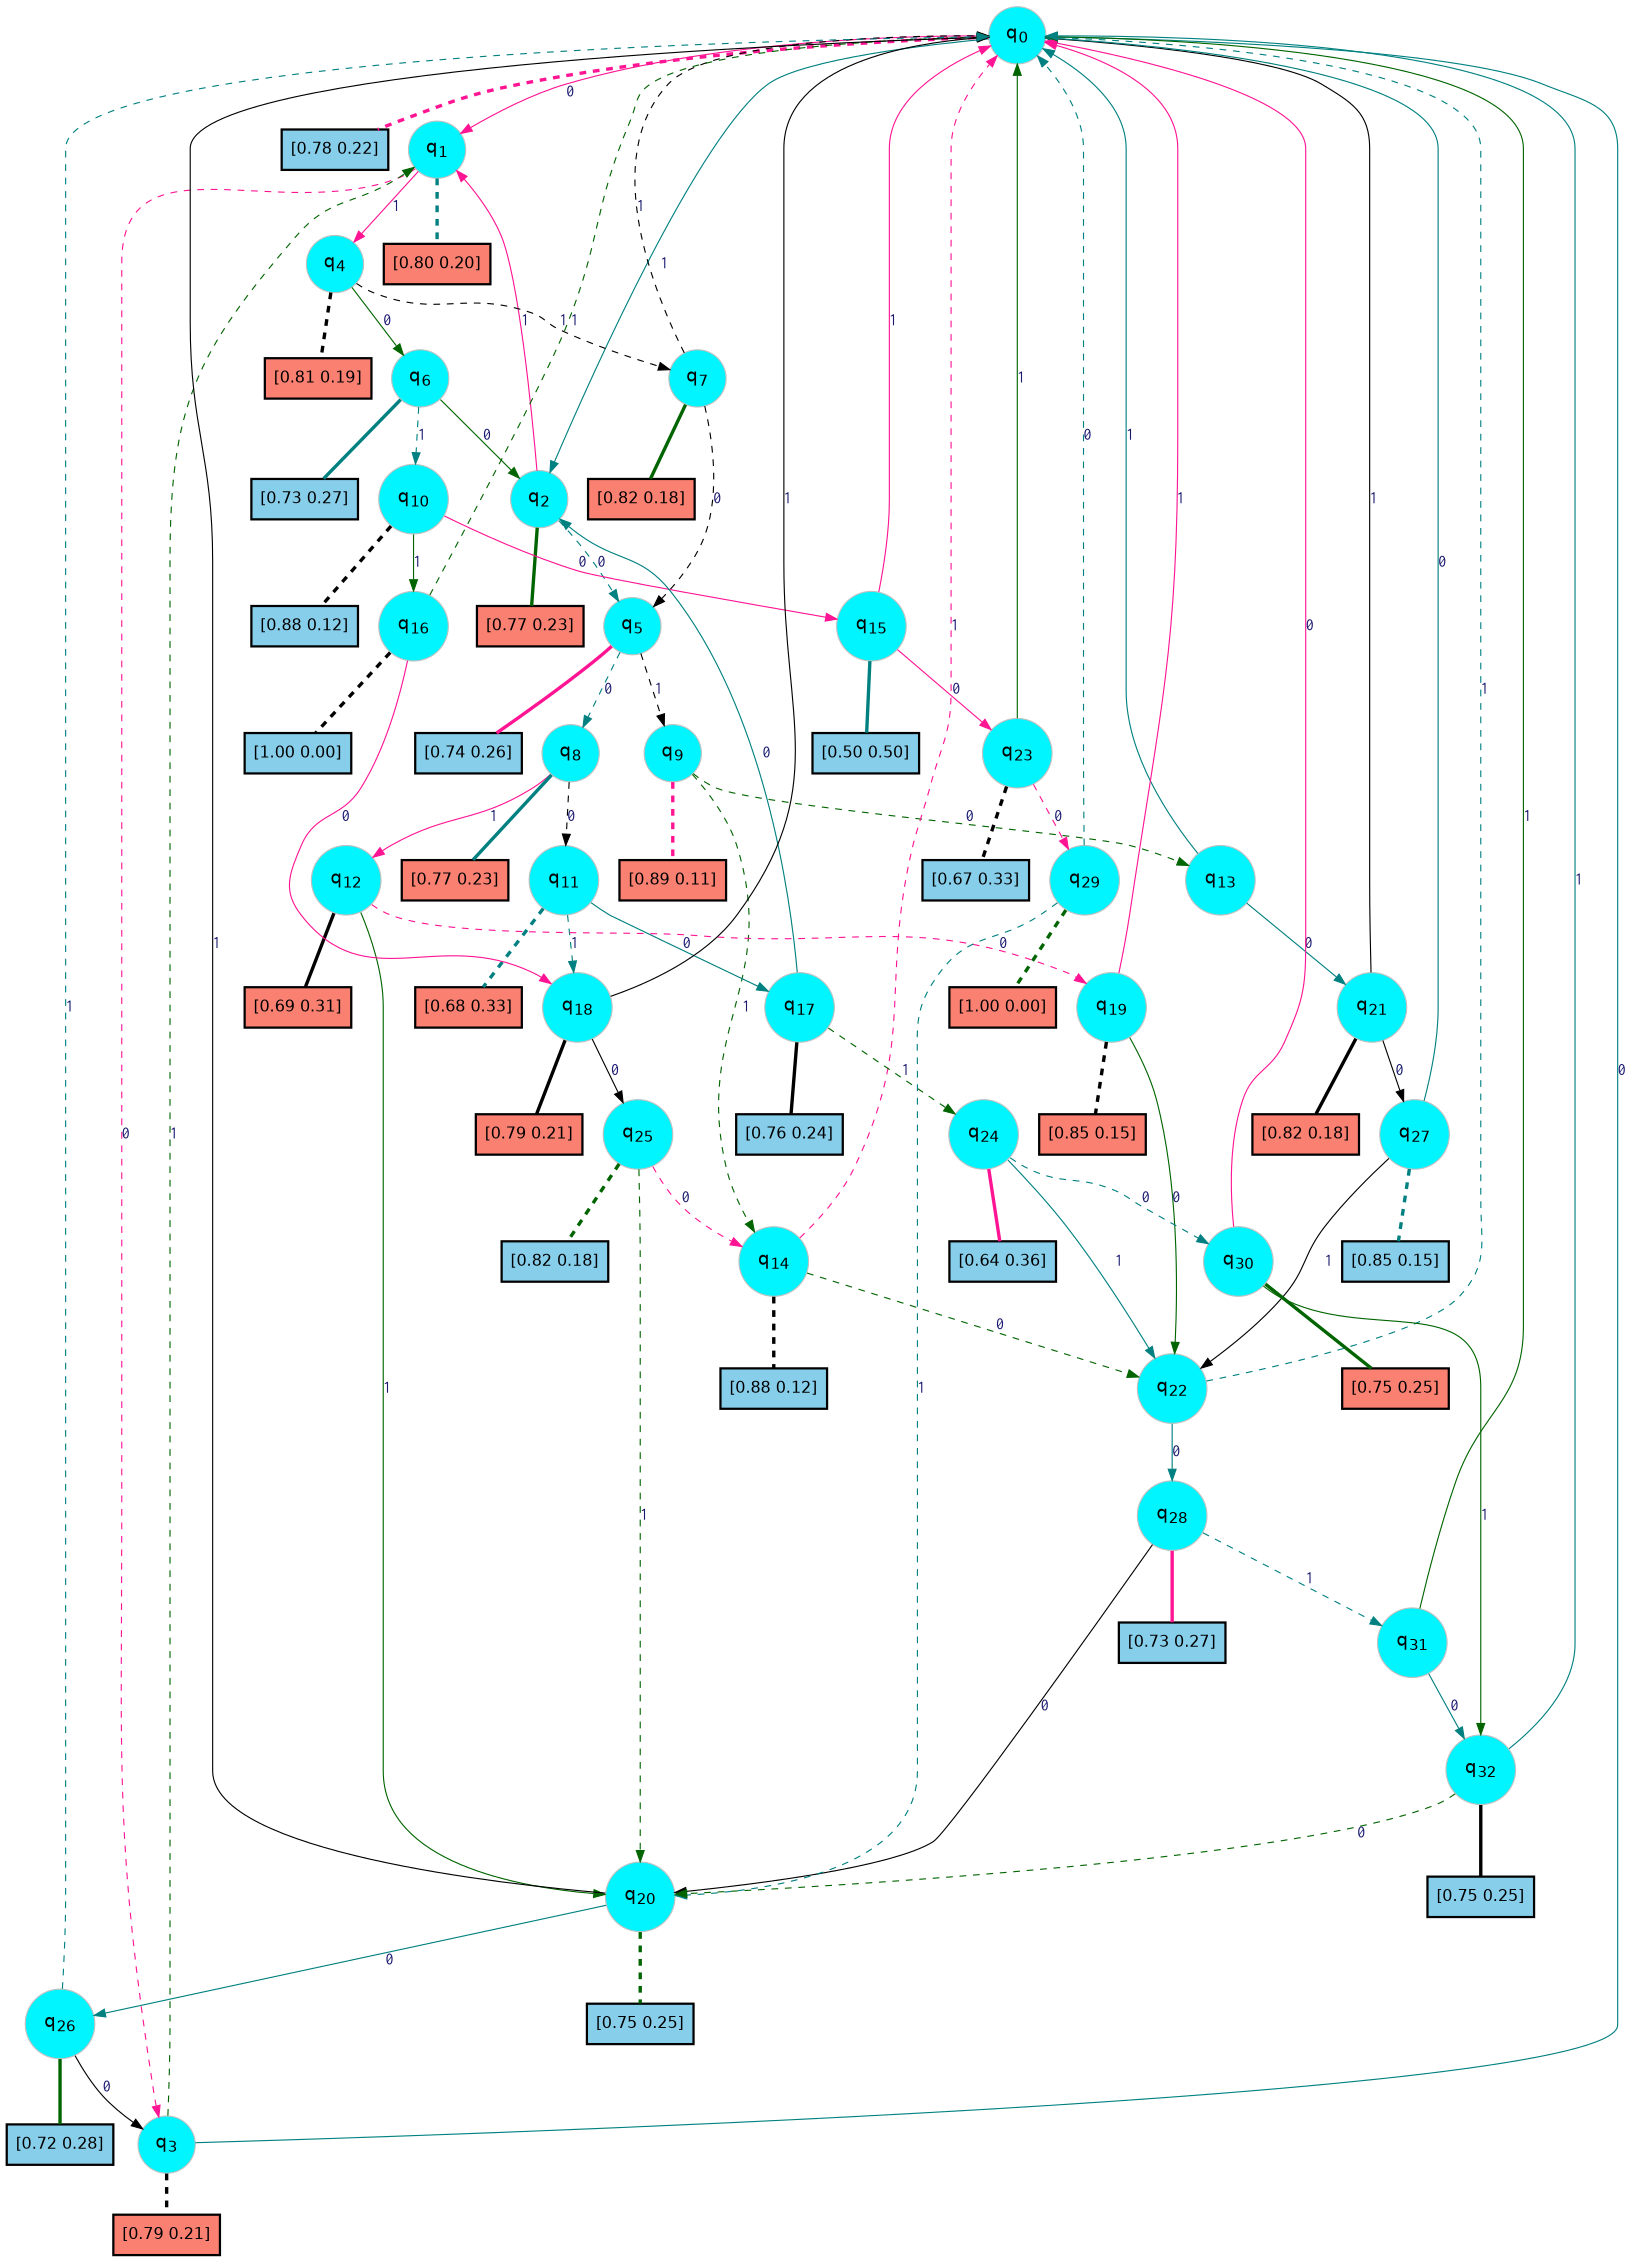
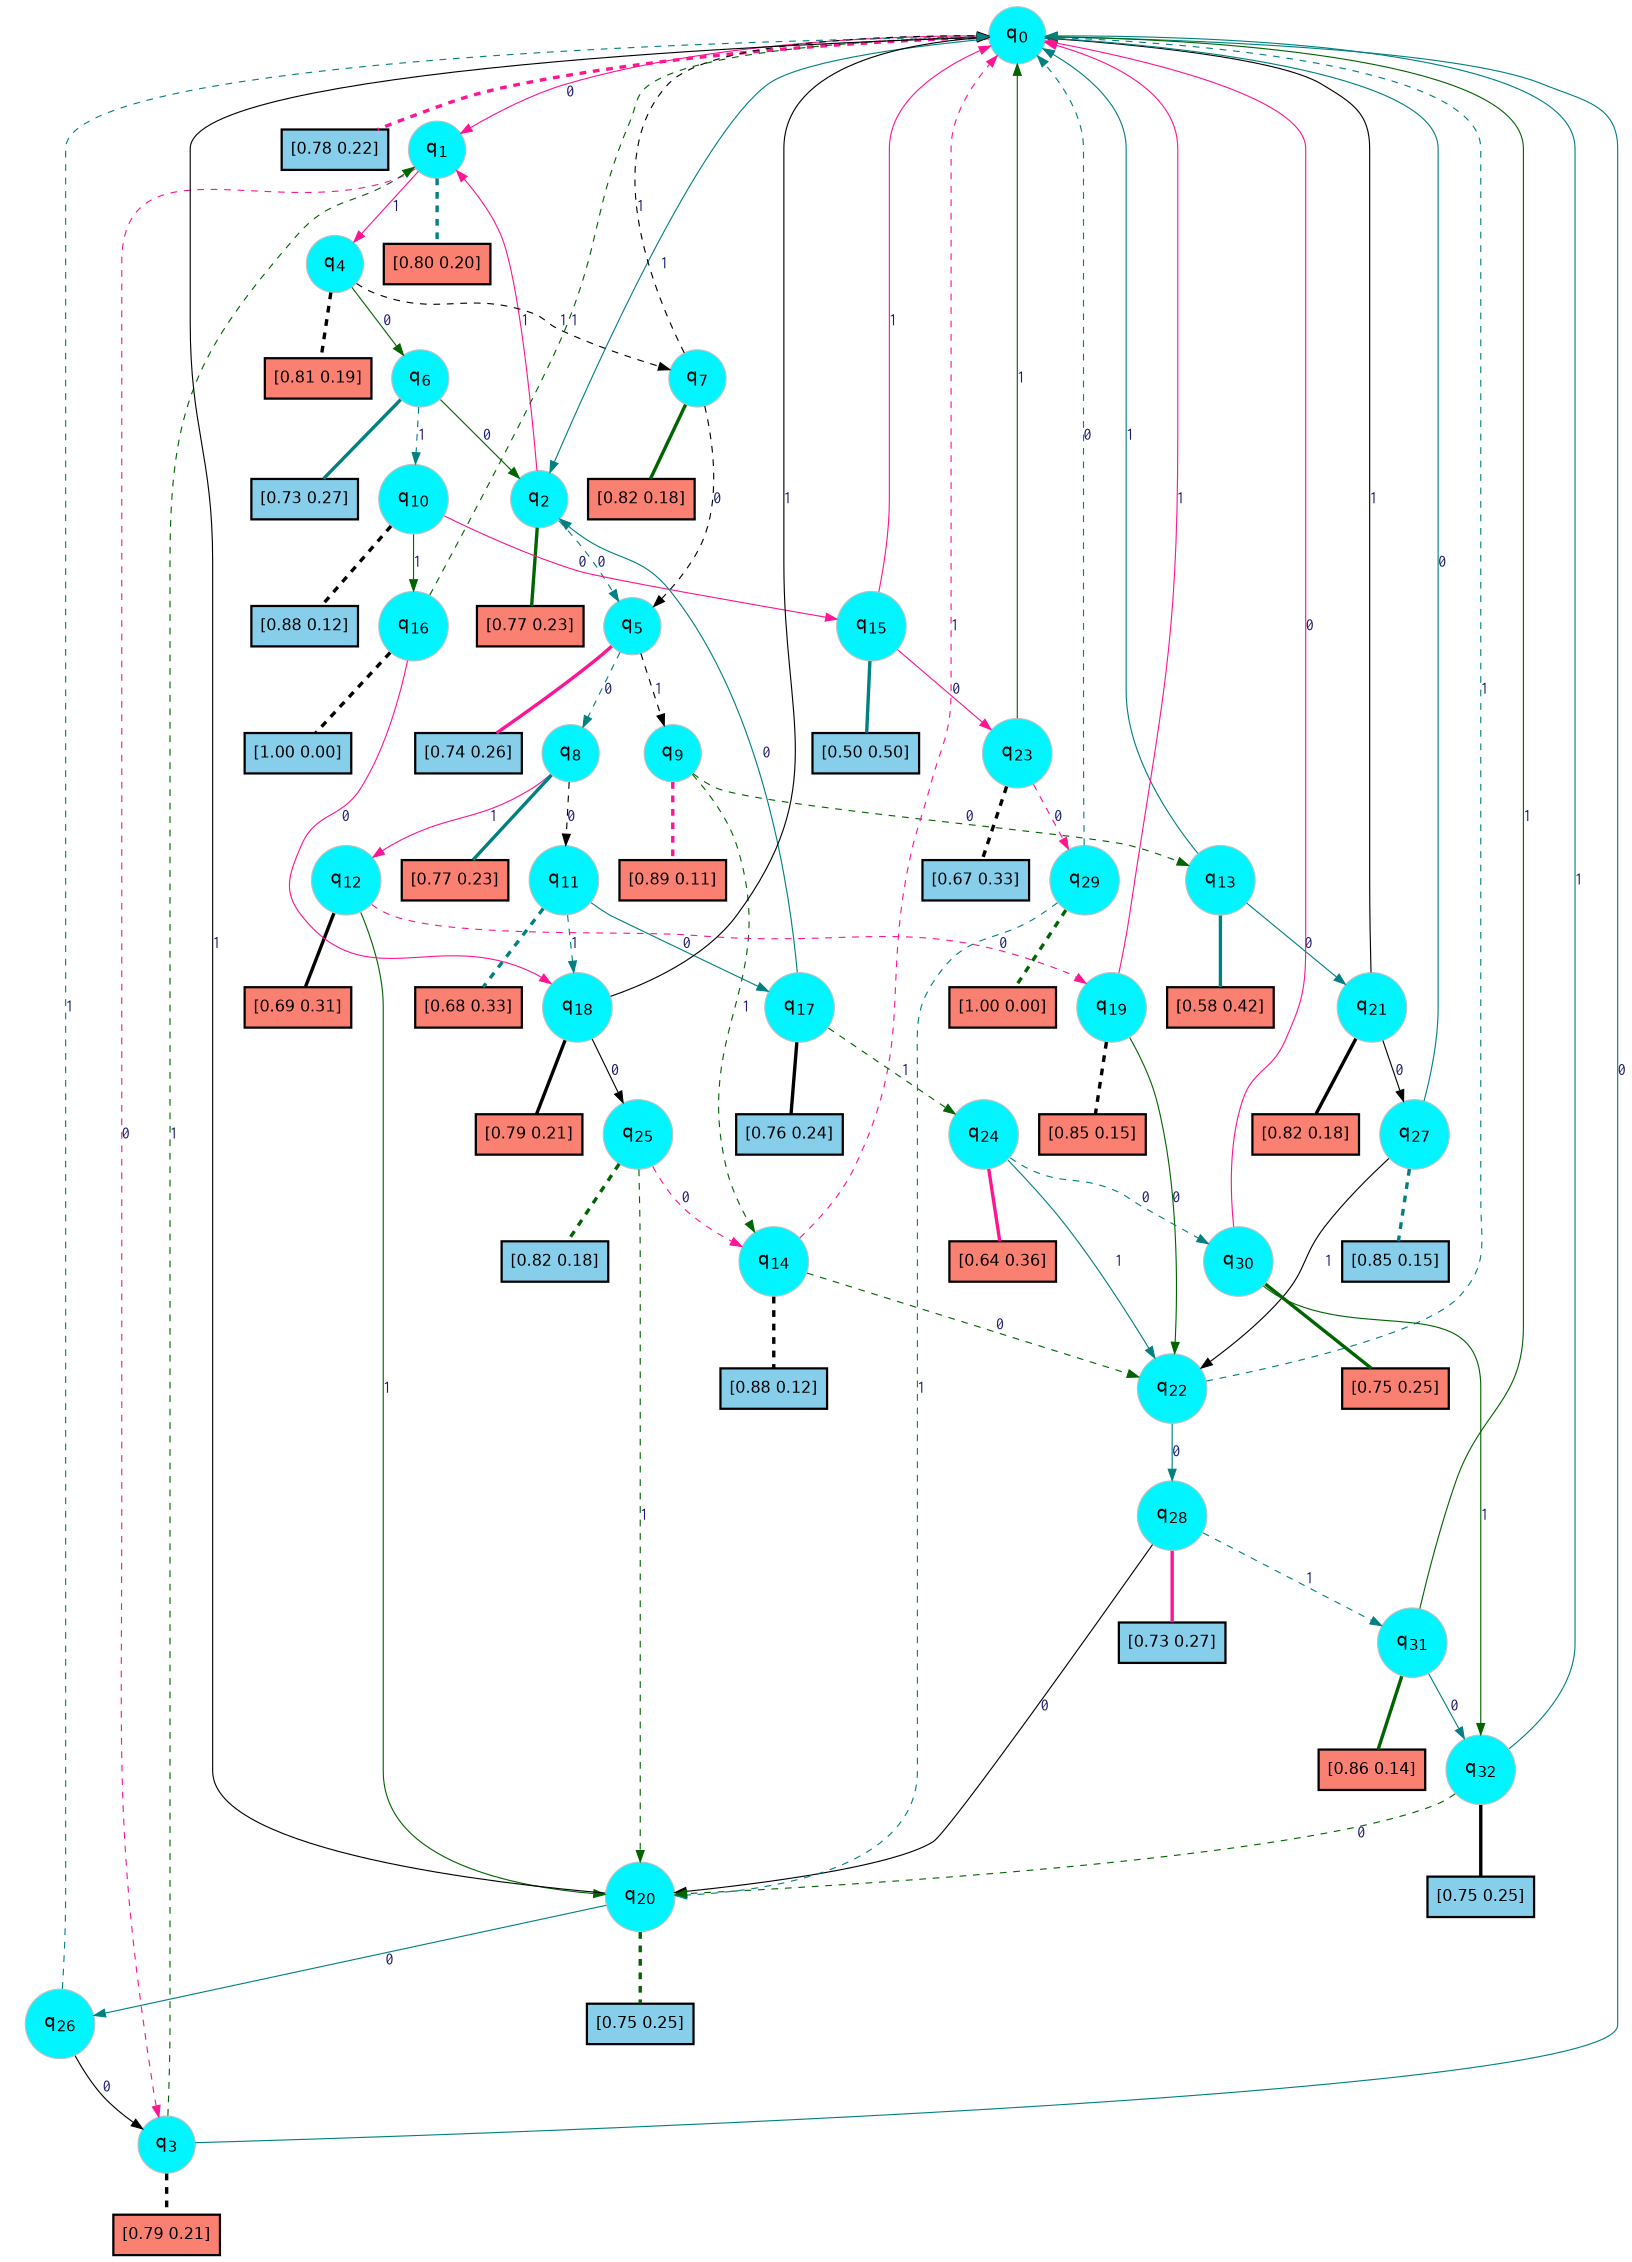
node "[0.58 0.42]": added
node "[0.64 0.36]": fillcolor skyblue -> salmon
node "[0.86 0.14]": added
node "[0.72 0.28]": removed
